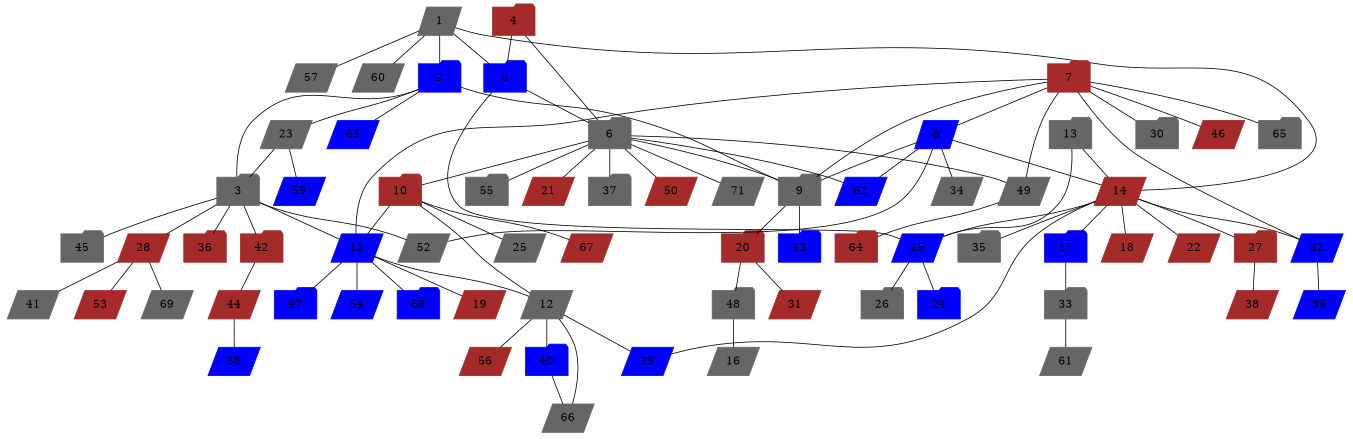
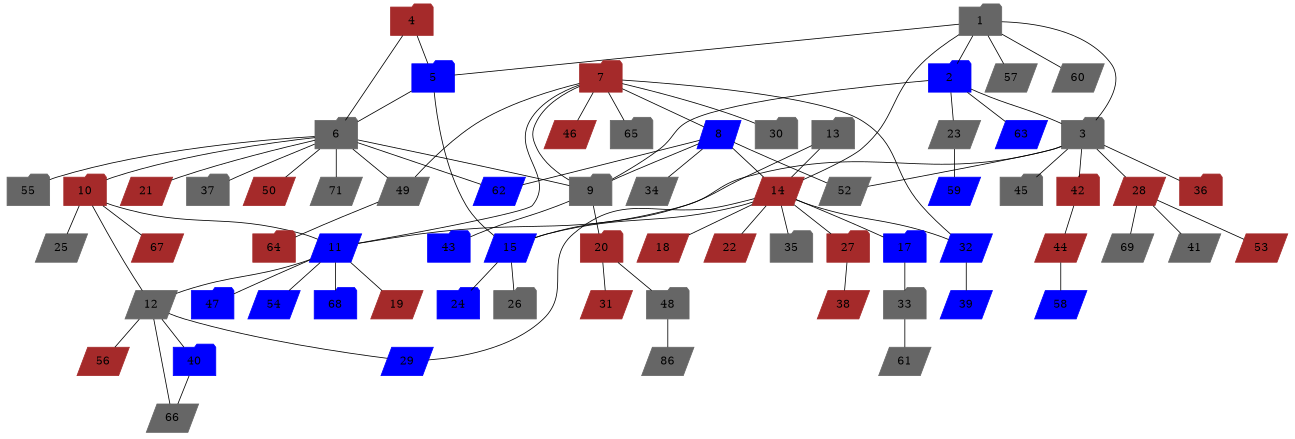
node "1": shape parallelogram -> folder
edge "23" -- "3": now "1" -- "3"
node "16": label "16" -> "86"
